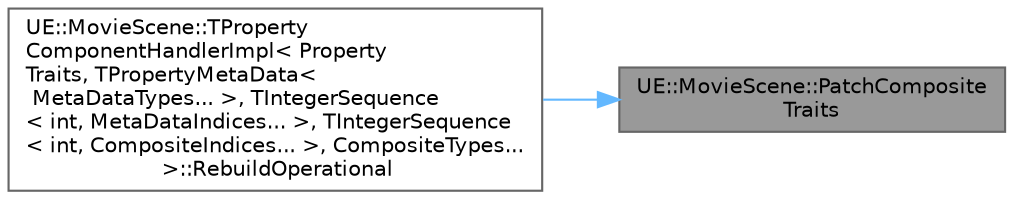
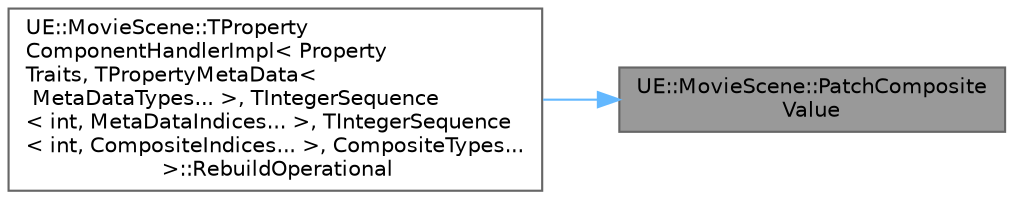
node "UE::MovieScene::PatchComposite Traits": label "UE::MovieScene::PatchComposite Traits" -> "UE::MovieScene::PatchComposite Value"
